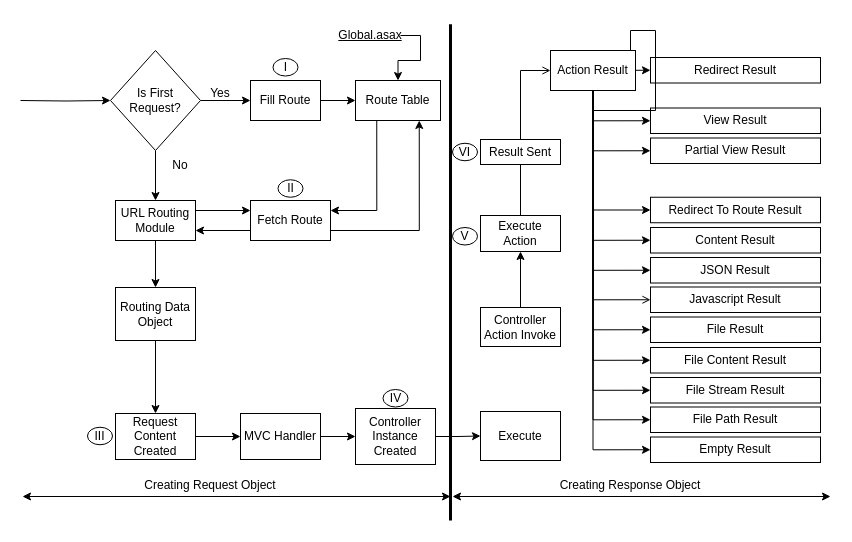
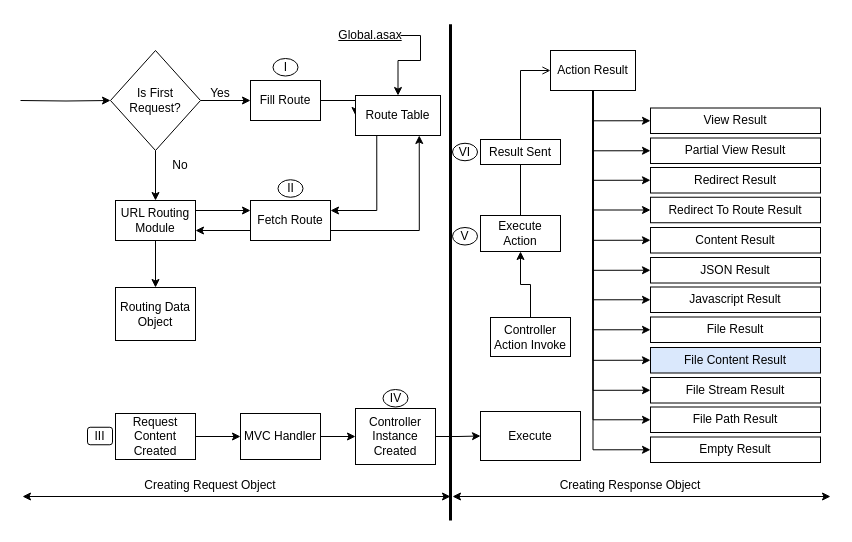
node "Redirect Result": moved (736, 70) -> (736, 180)
node "Route Table": moved (398, 101) -> (398, 116)
edge "Action Result" -> "Javascript Result": arrowhead open -> classic
node "Controller Action Invoke": moved (521, 327) -> (531, 337)
node "File Content Result": fillcolor #ffffff -> #dae8fc
edge "Routing Data Object" -> "Request Content Created": removed
node "III": shape ellipse -> rounded rectangle
node "Execute": size 80x49 -> 100x49
